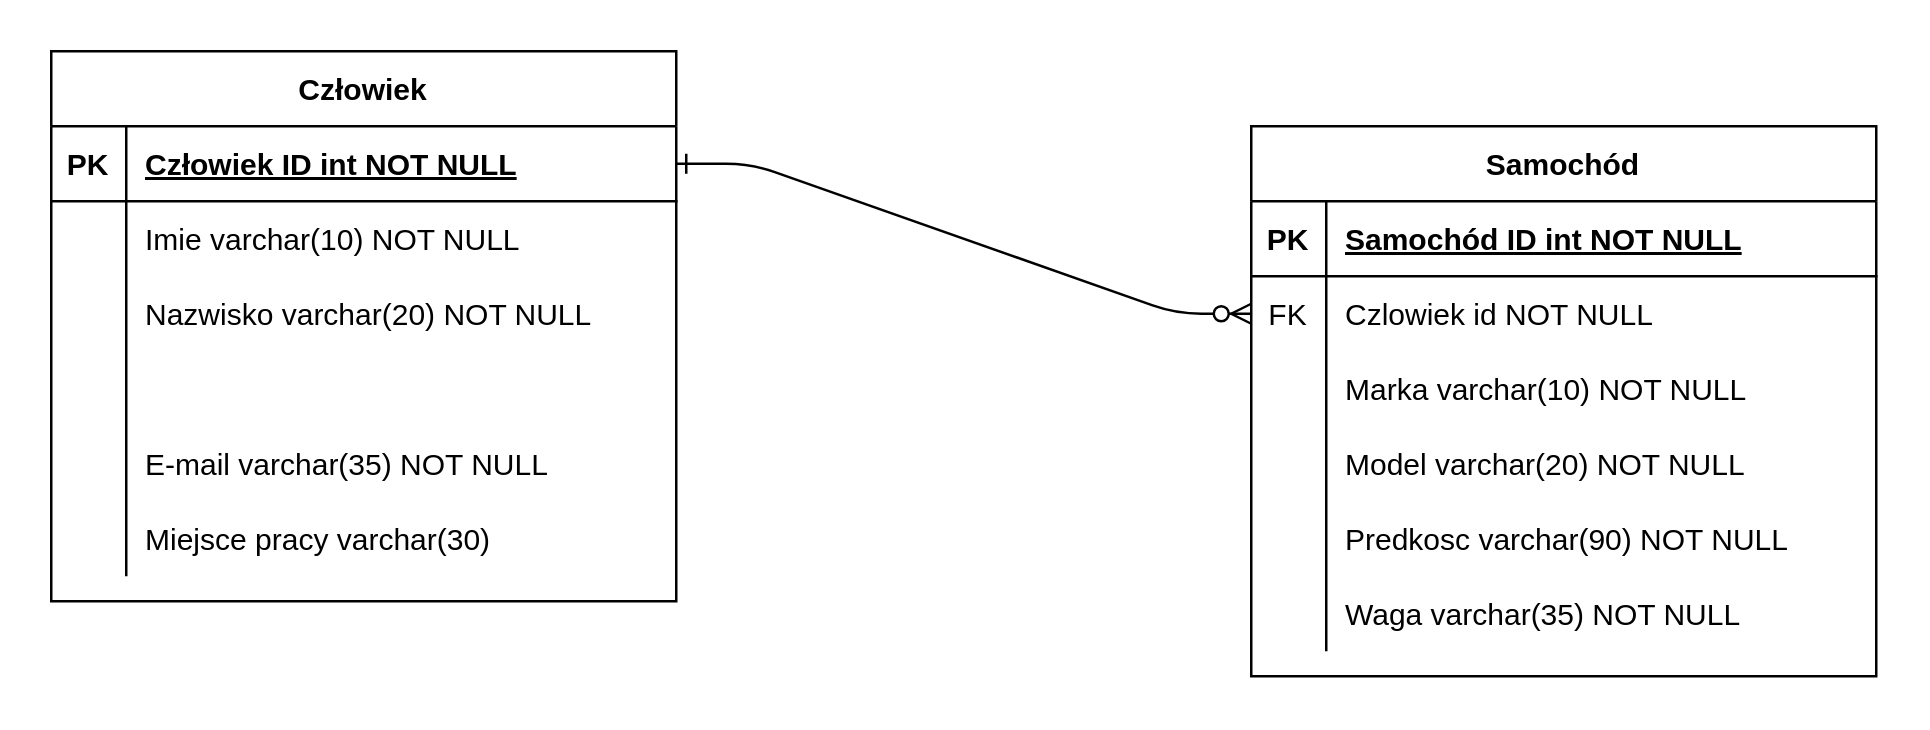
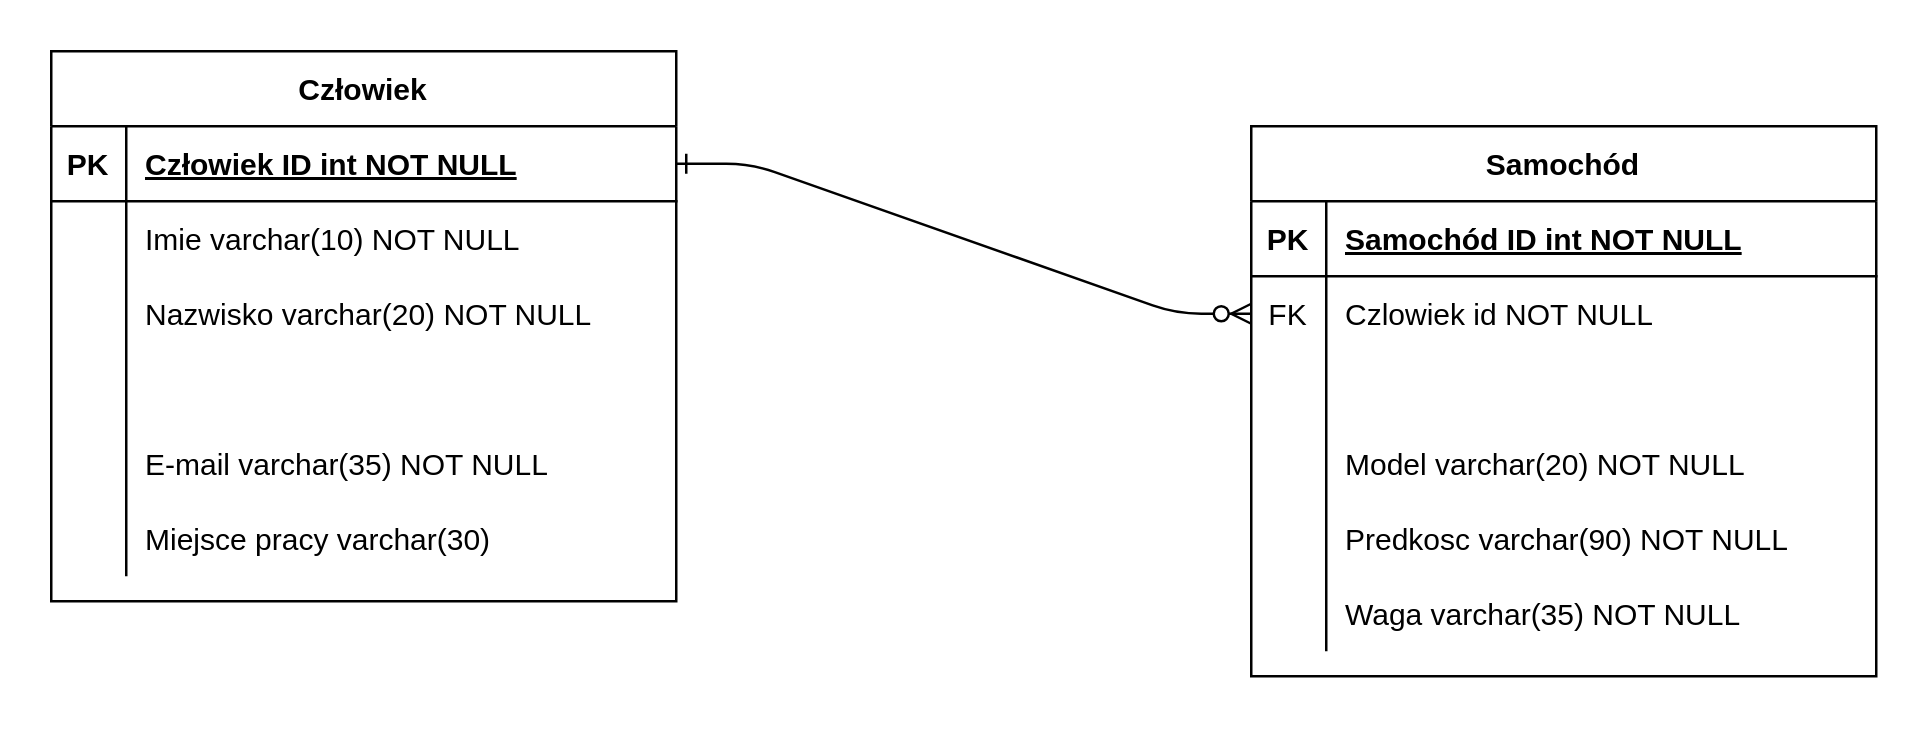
node "Marka varchar(10) NOT NULL": removed
